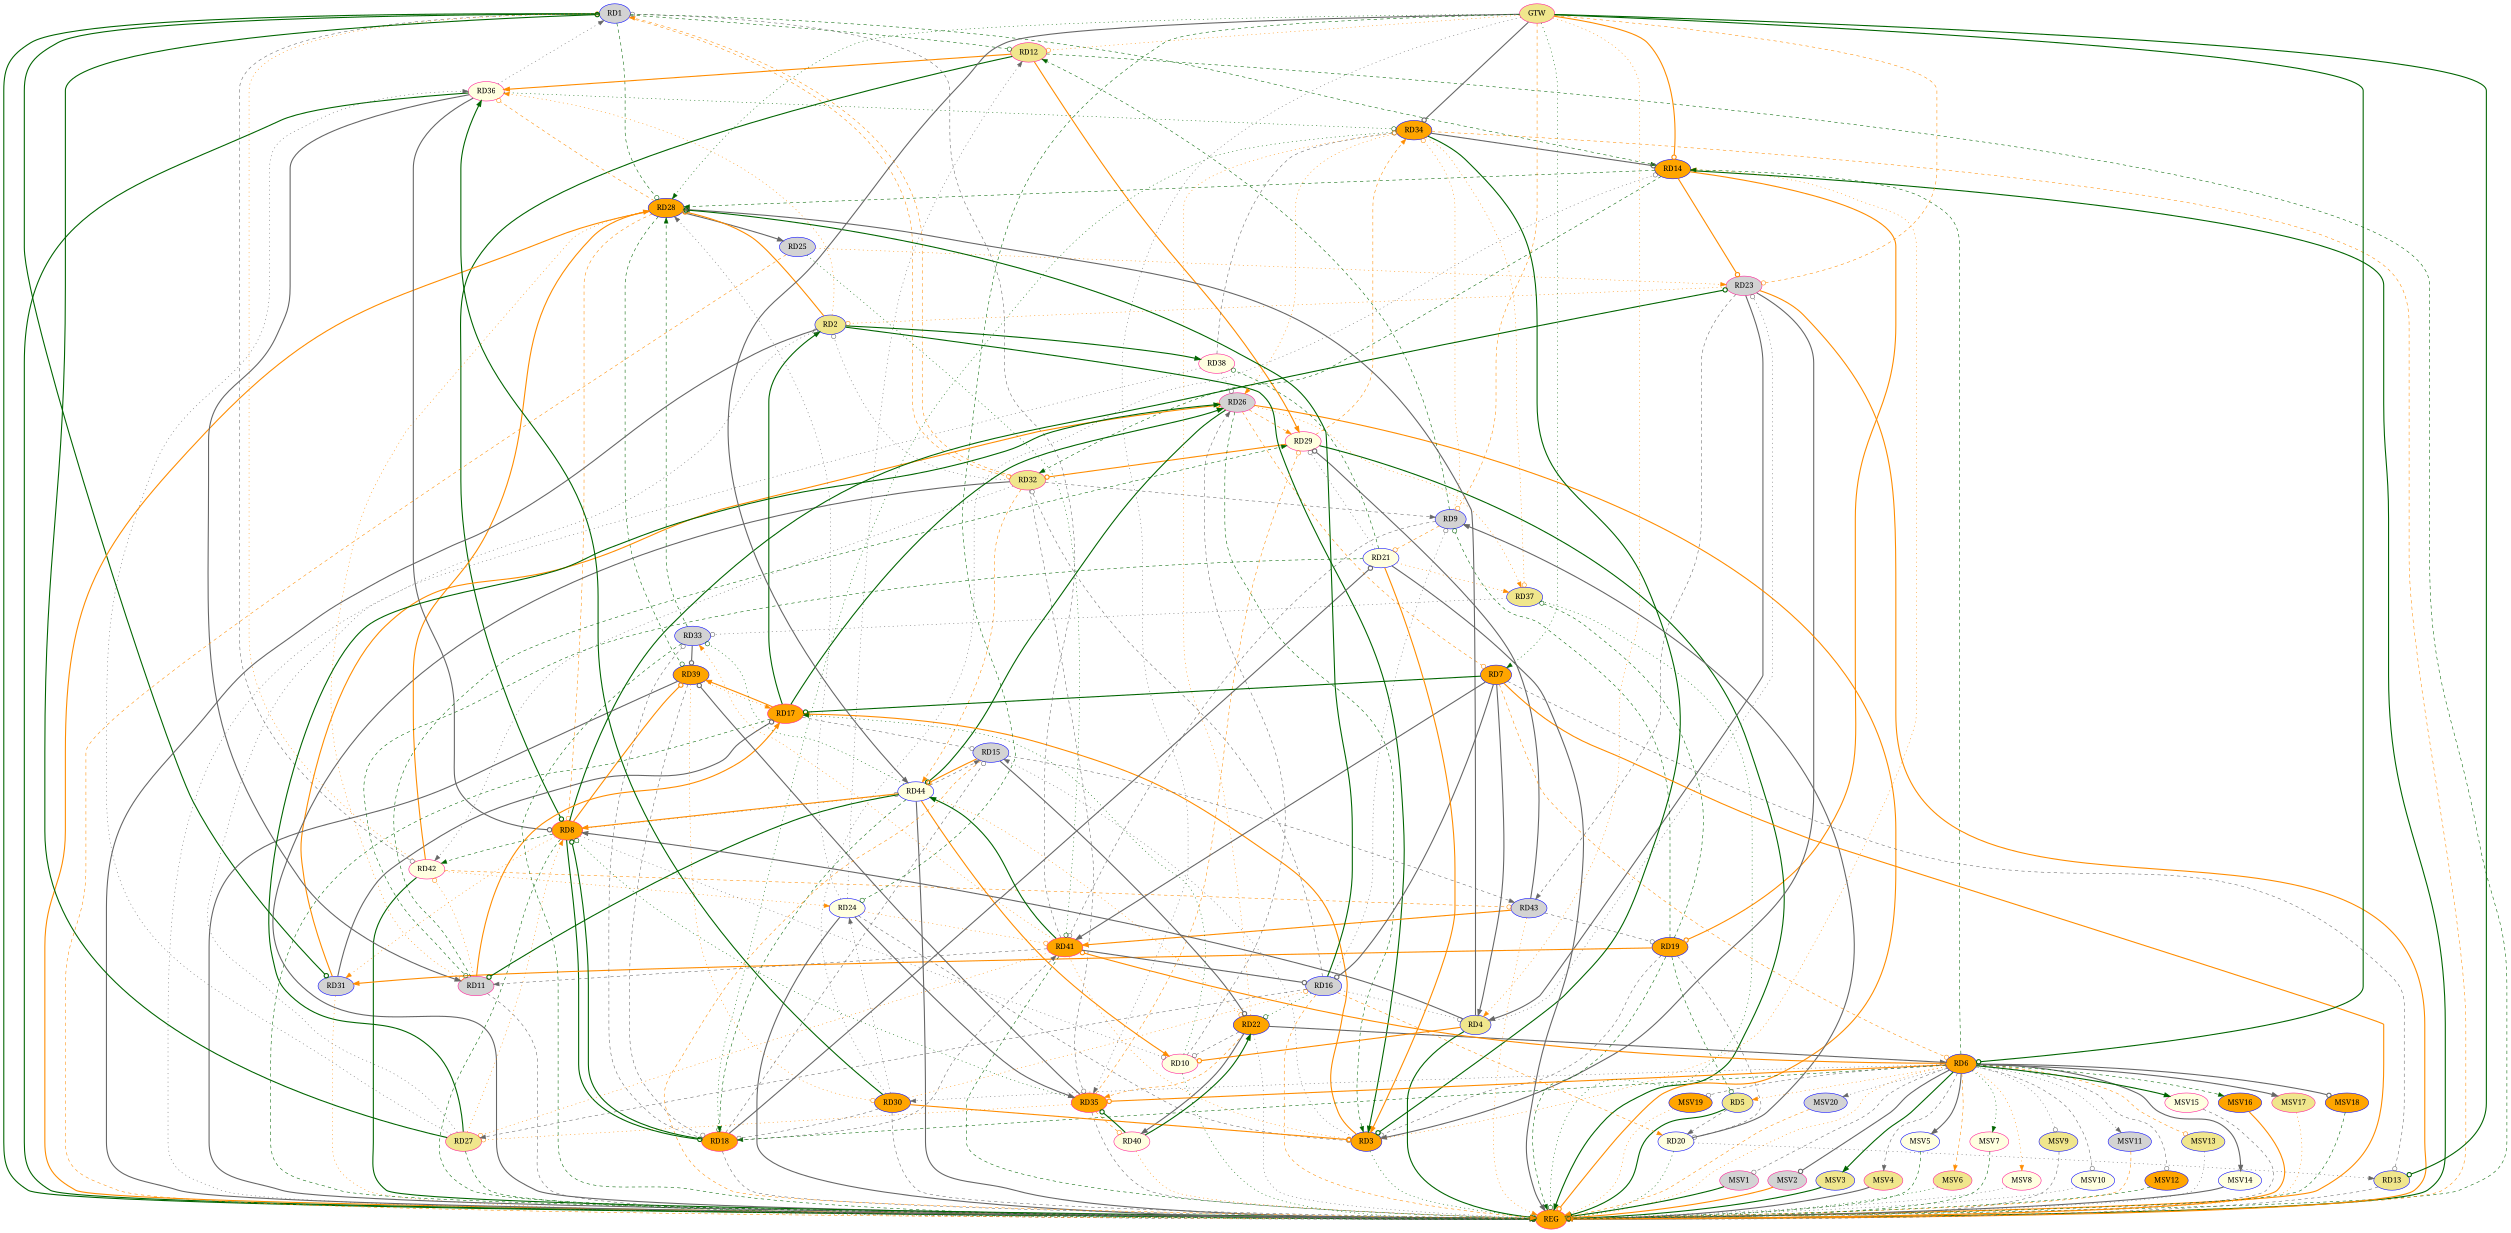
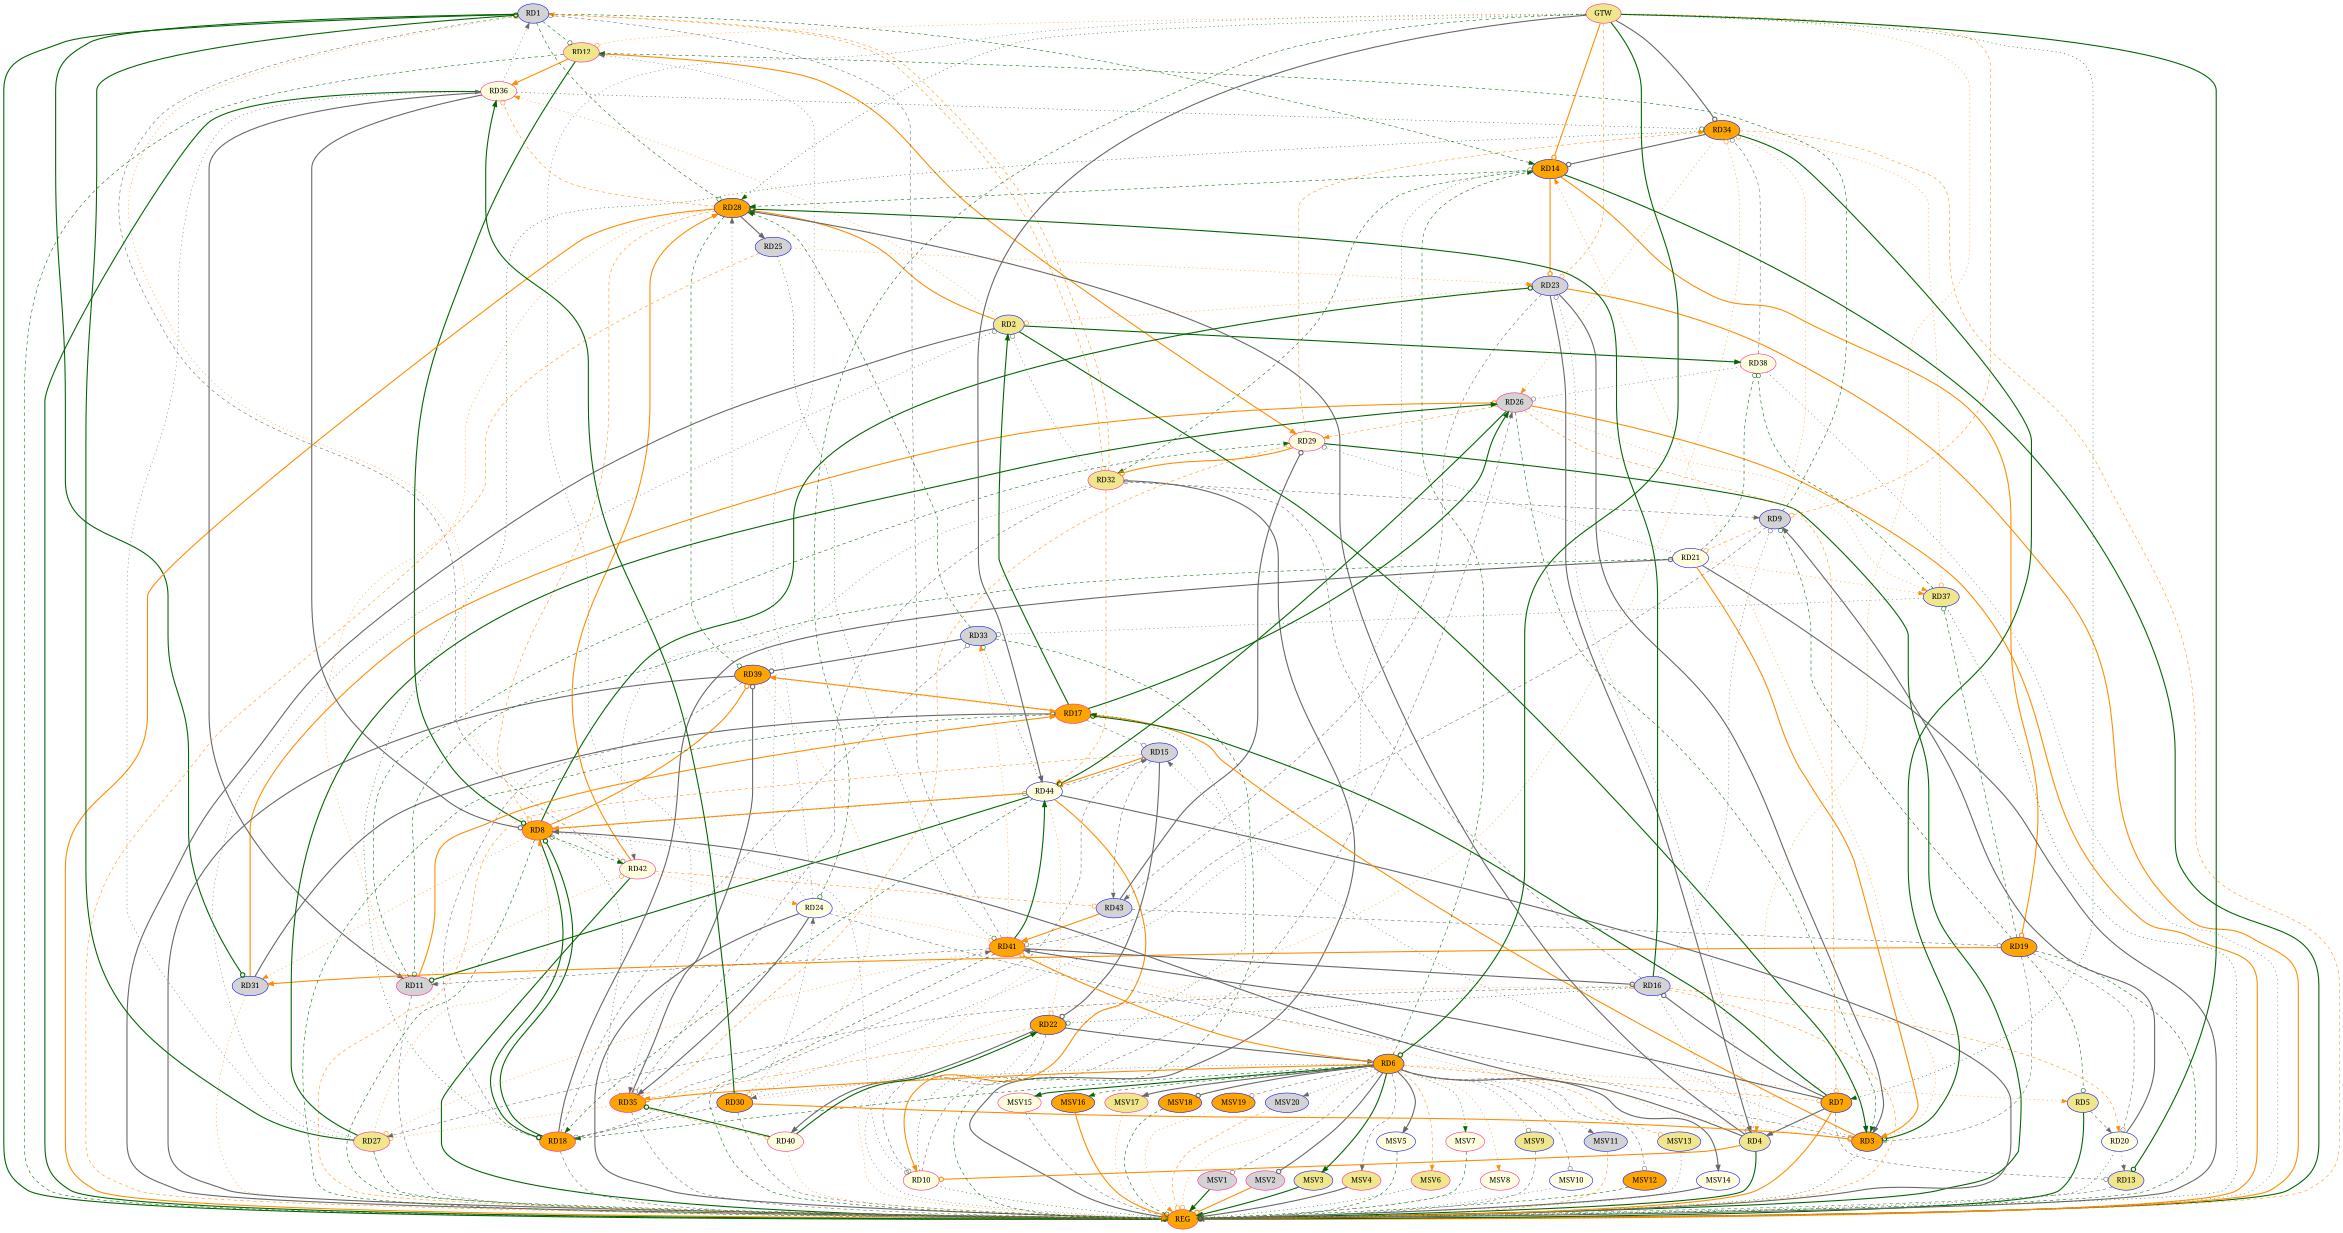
node "RD23": color deeppink -> blue
edge "RD37" -> "RD38": added
edge "RD7" -> "RD6": reversed
